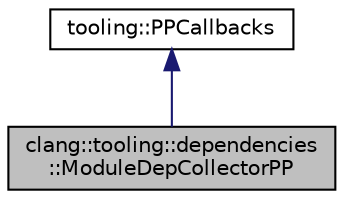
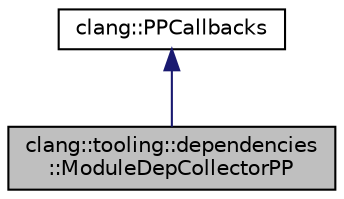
node "tooling::PPCallbacks": label "tooling::PPCallbacks" -> "clang::PPCallbacks"
